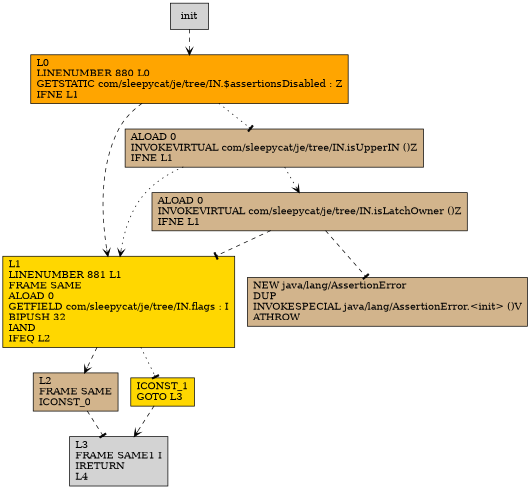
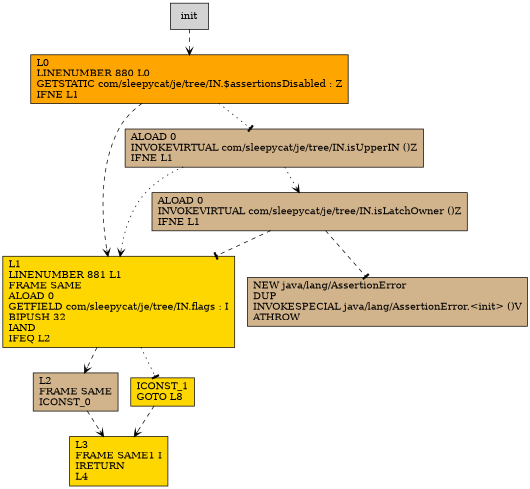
node "ICONST_1 GOTO L3": label "ICONST_1 GOTO L3" -> "ICONST_1 GOTO L8"
edge "L2 FRAME SAME ICONST_0" -> "L3 FRAME SAME1 I IRETURN L4": arrowhead tee -> vee
node "L3 FRAME SAME1 I IRETURN L4": fillcolor lightgrey -> gold
